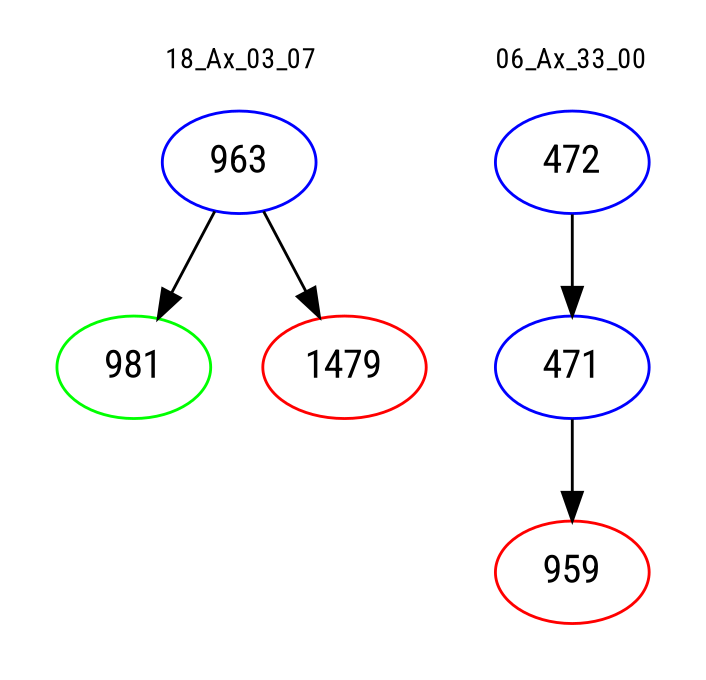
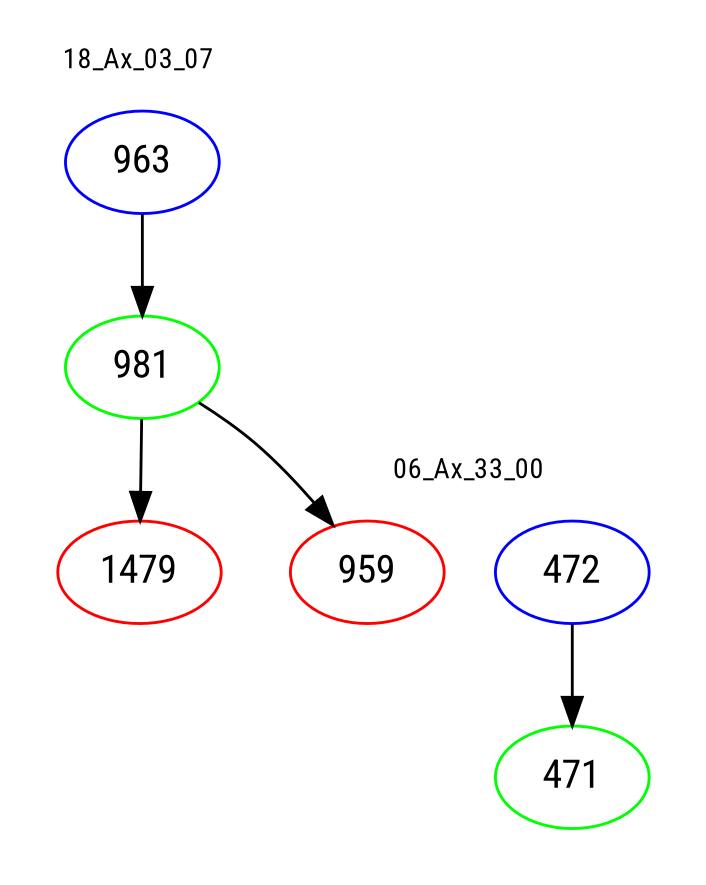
edge "963" -> "1479": now "981" -> "1479"
node "471": color blue -> green
edge "471" -> "959": now "981" -> "959"
